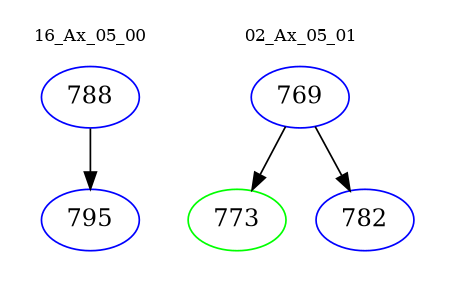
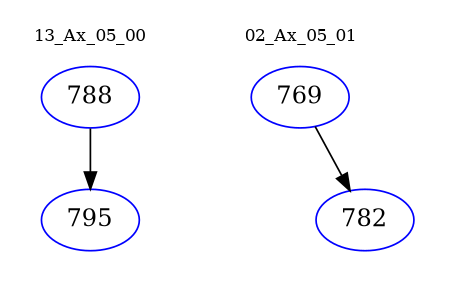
cluster "16_Ax_05_00": label "16_Ax_05_00" -> "13_Ax_05_00"
node "773": removed
